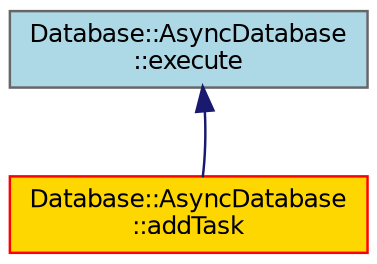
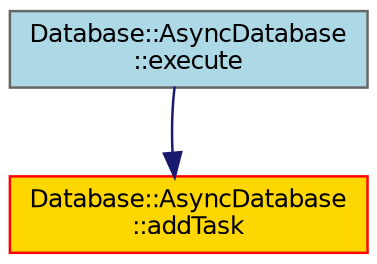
edge "Database::AsyncDatabase ::addTask" -> "Database::AsyncDatabase ::execute": reversed
